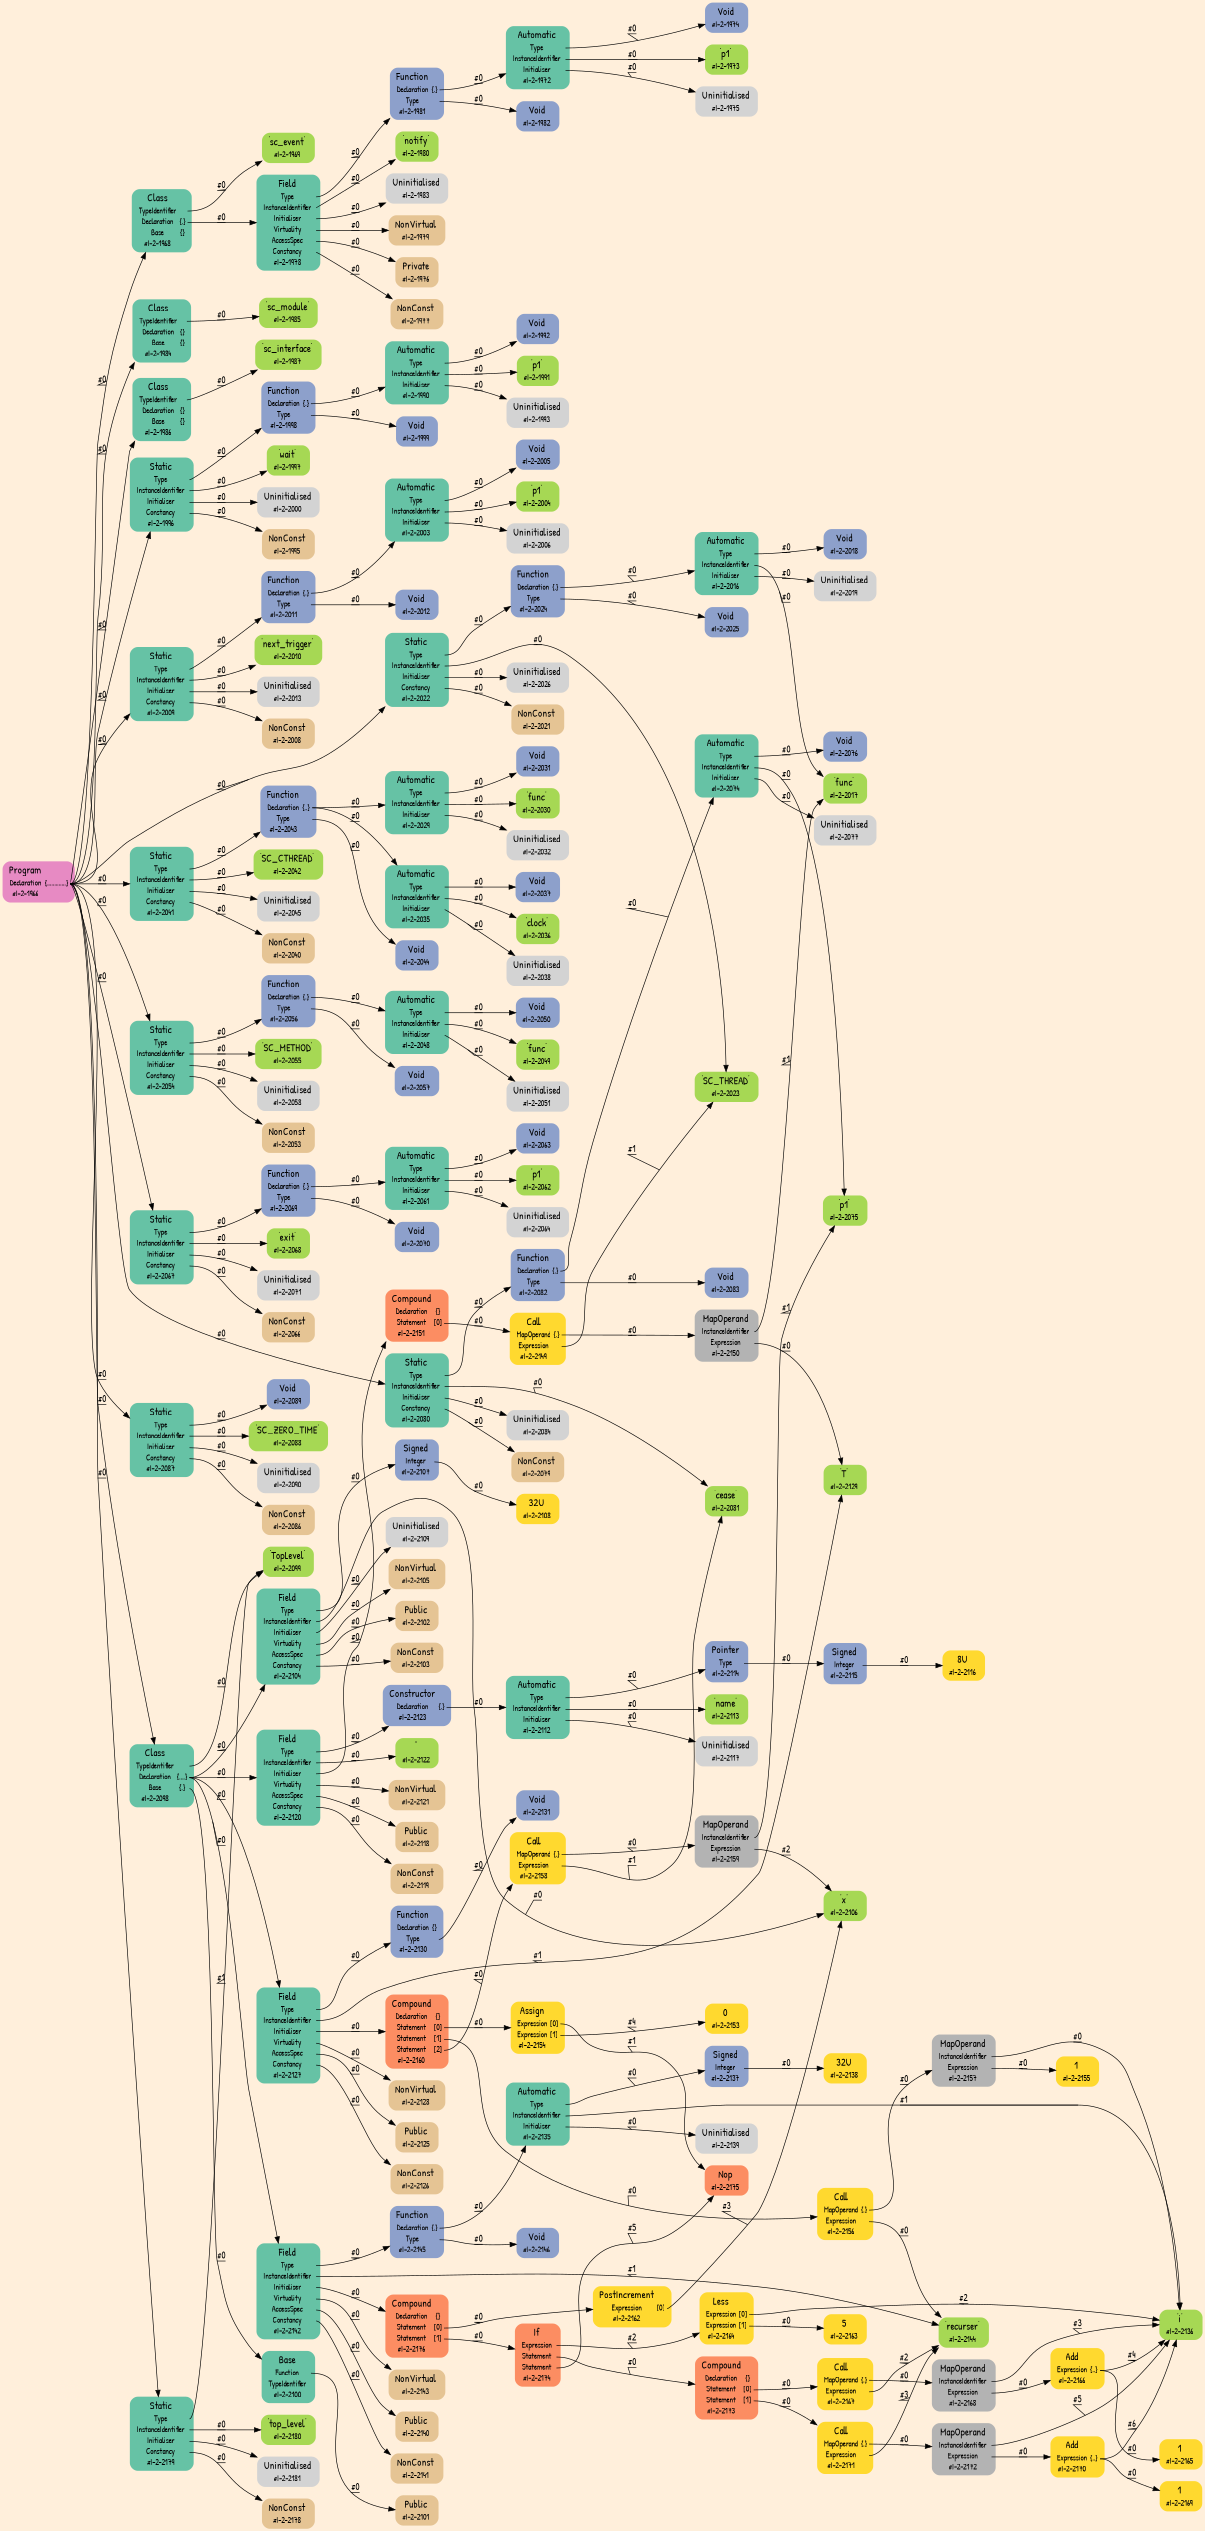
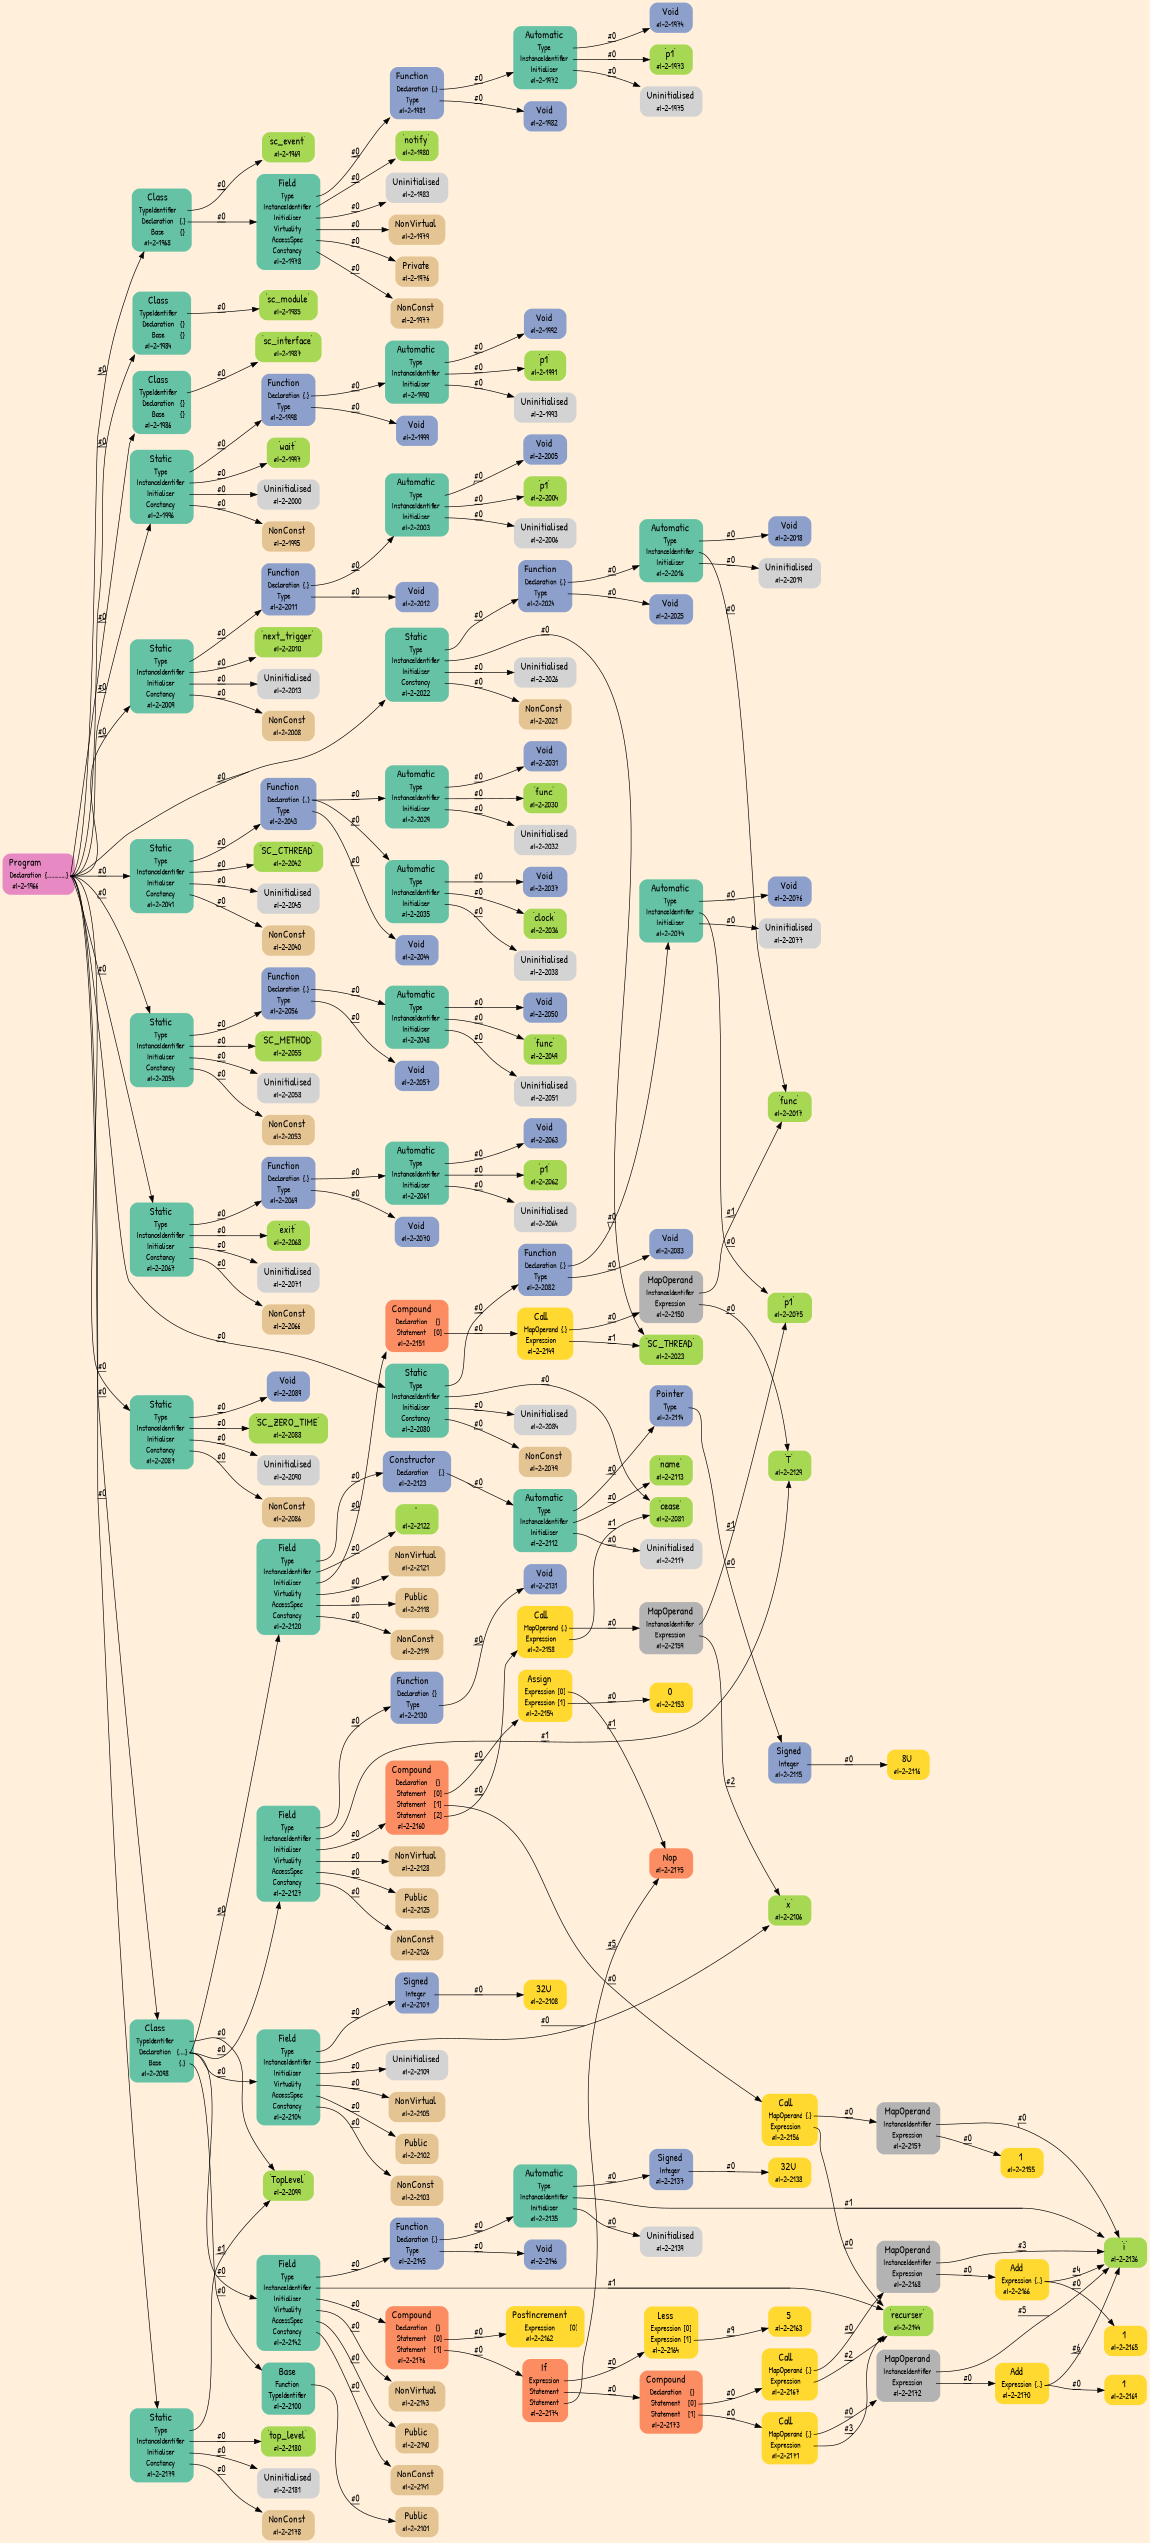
edge "Assign" -> "0": label "#4" -> "#0"
edge "PostIncrement" -> "'x'": removed, label "#3"
edge "Less" -> "'i'": removed, label "#2"
edge "Less" -> "5": label "#0" -> "#9"
edge "If" -> "Less": label "#2" -> "#0"
